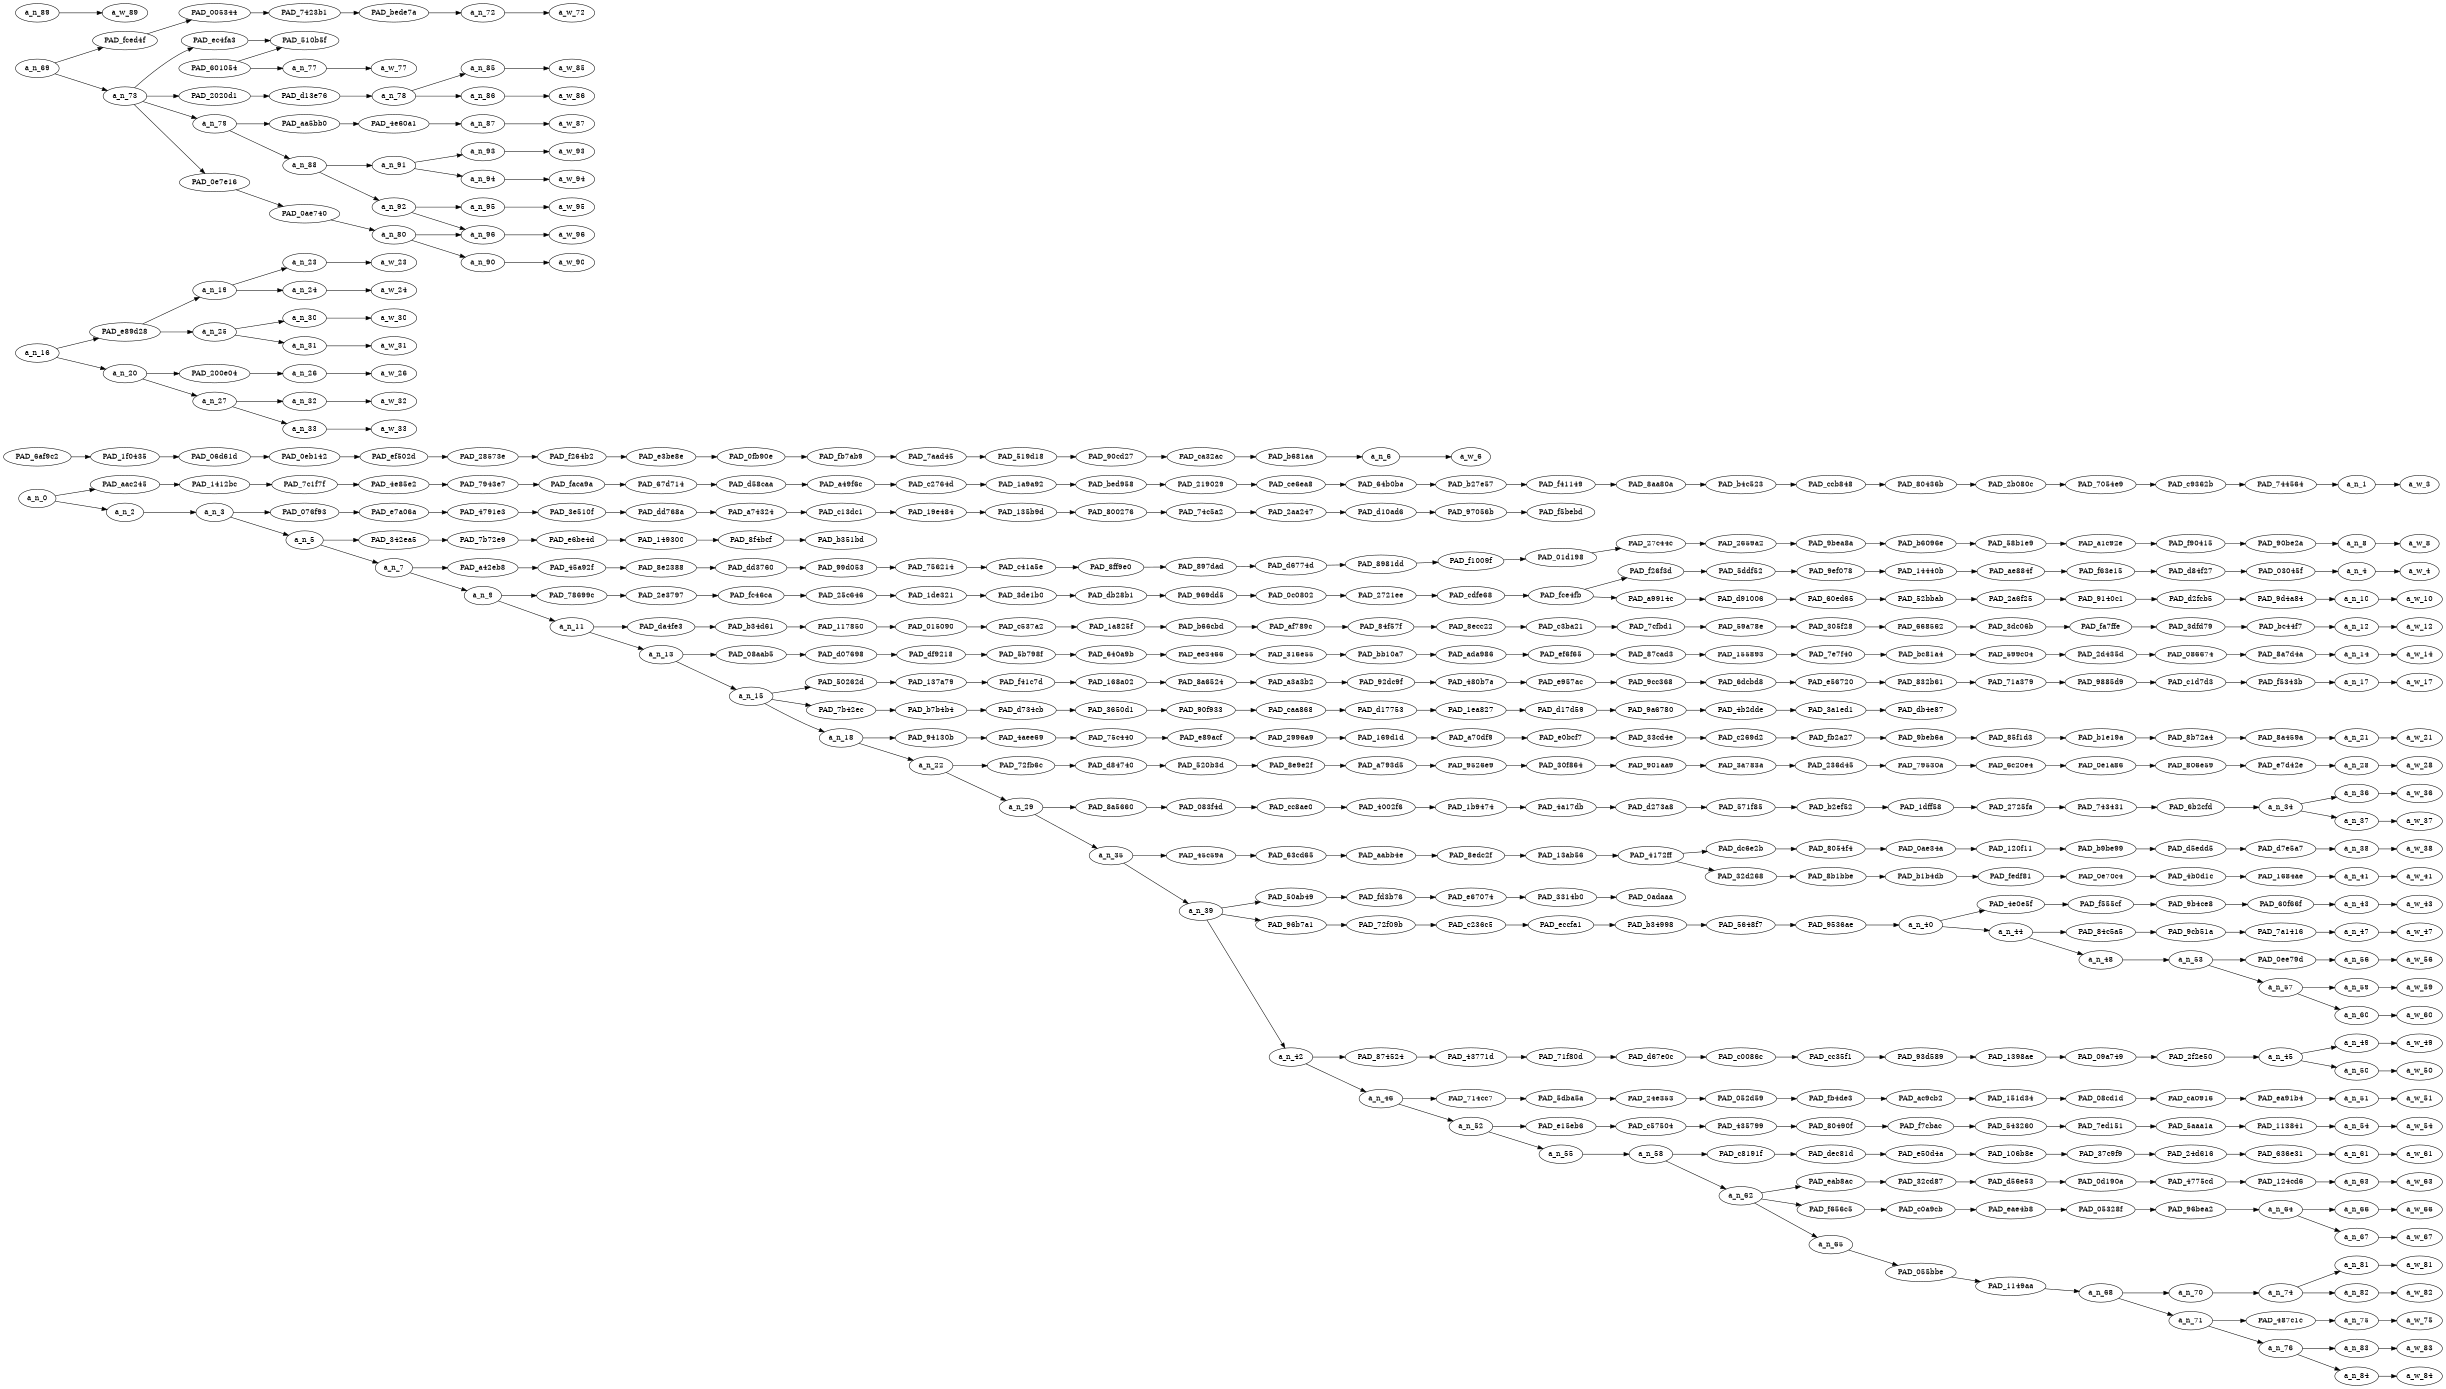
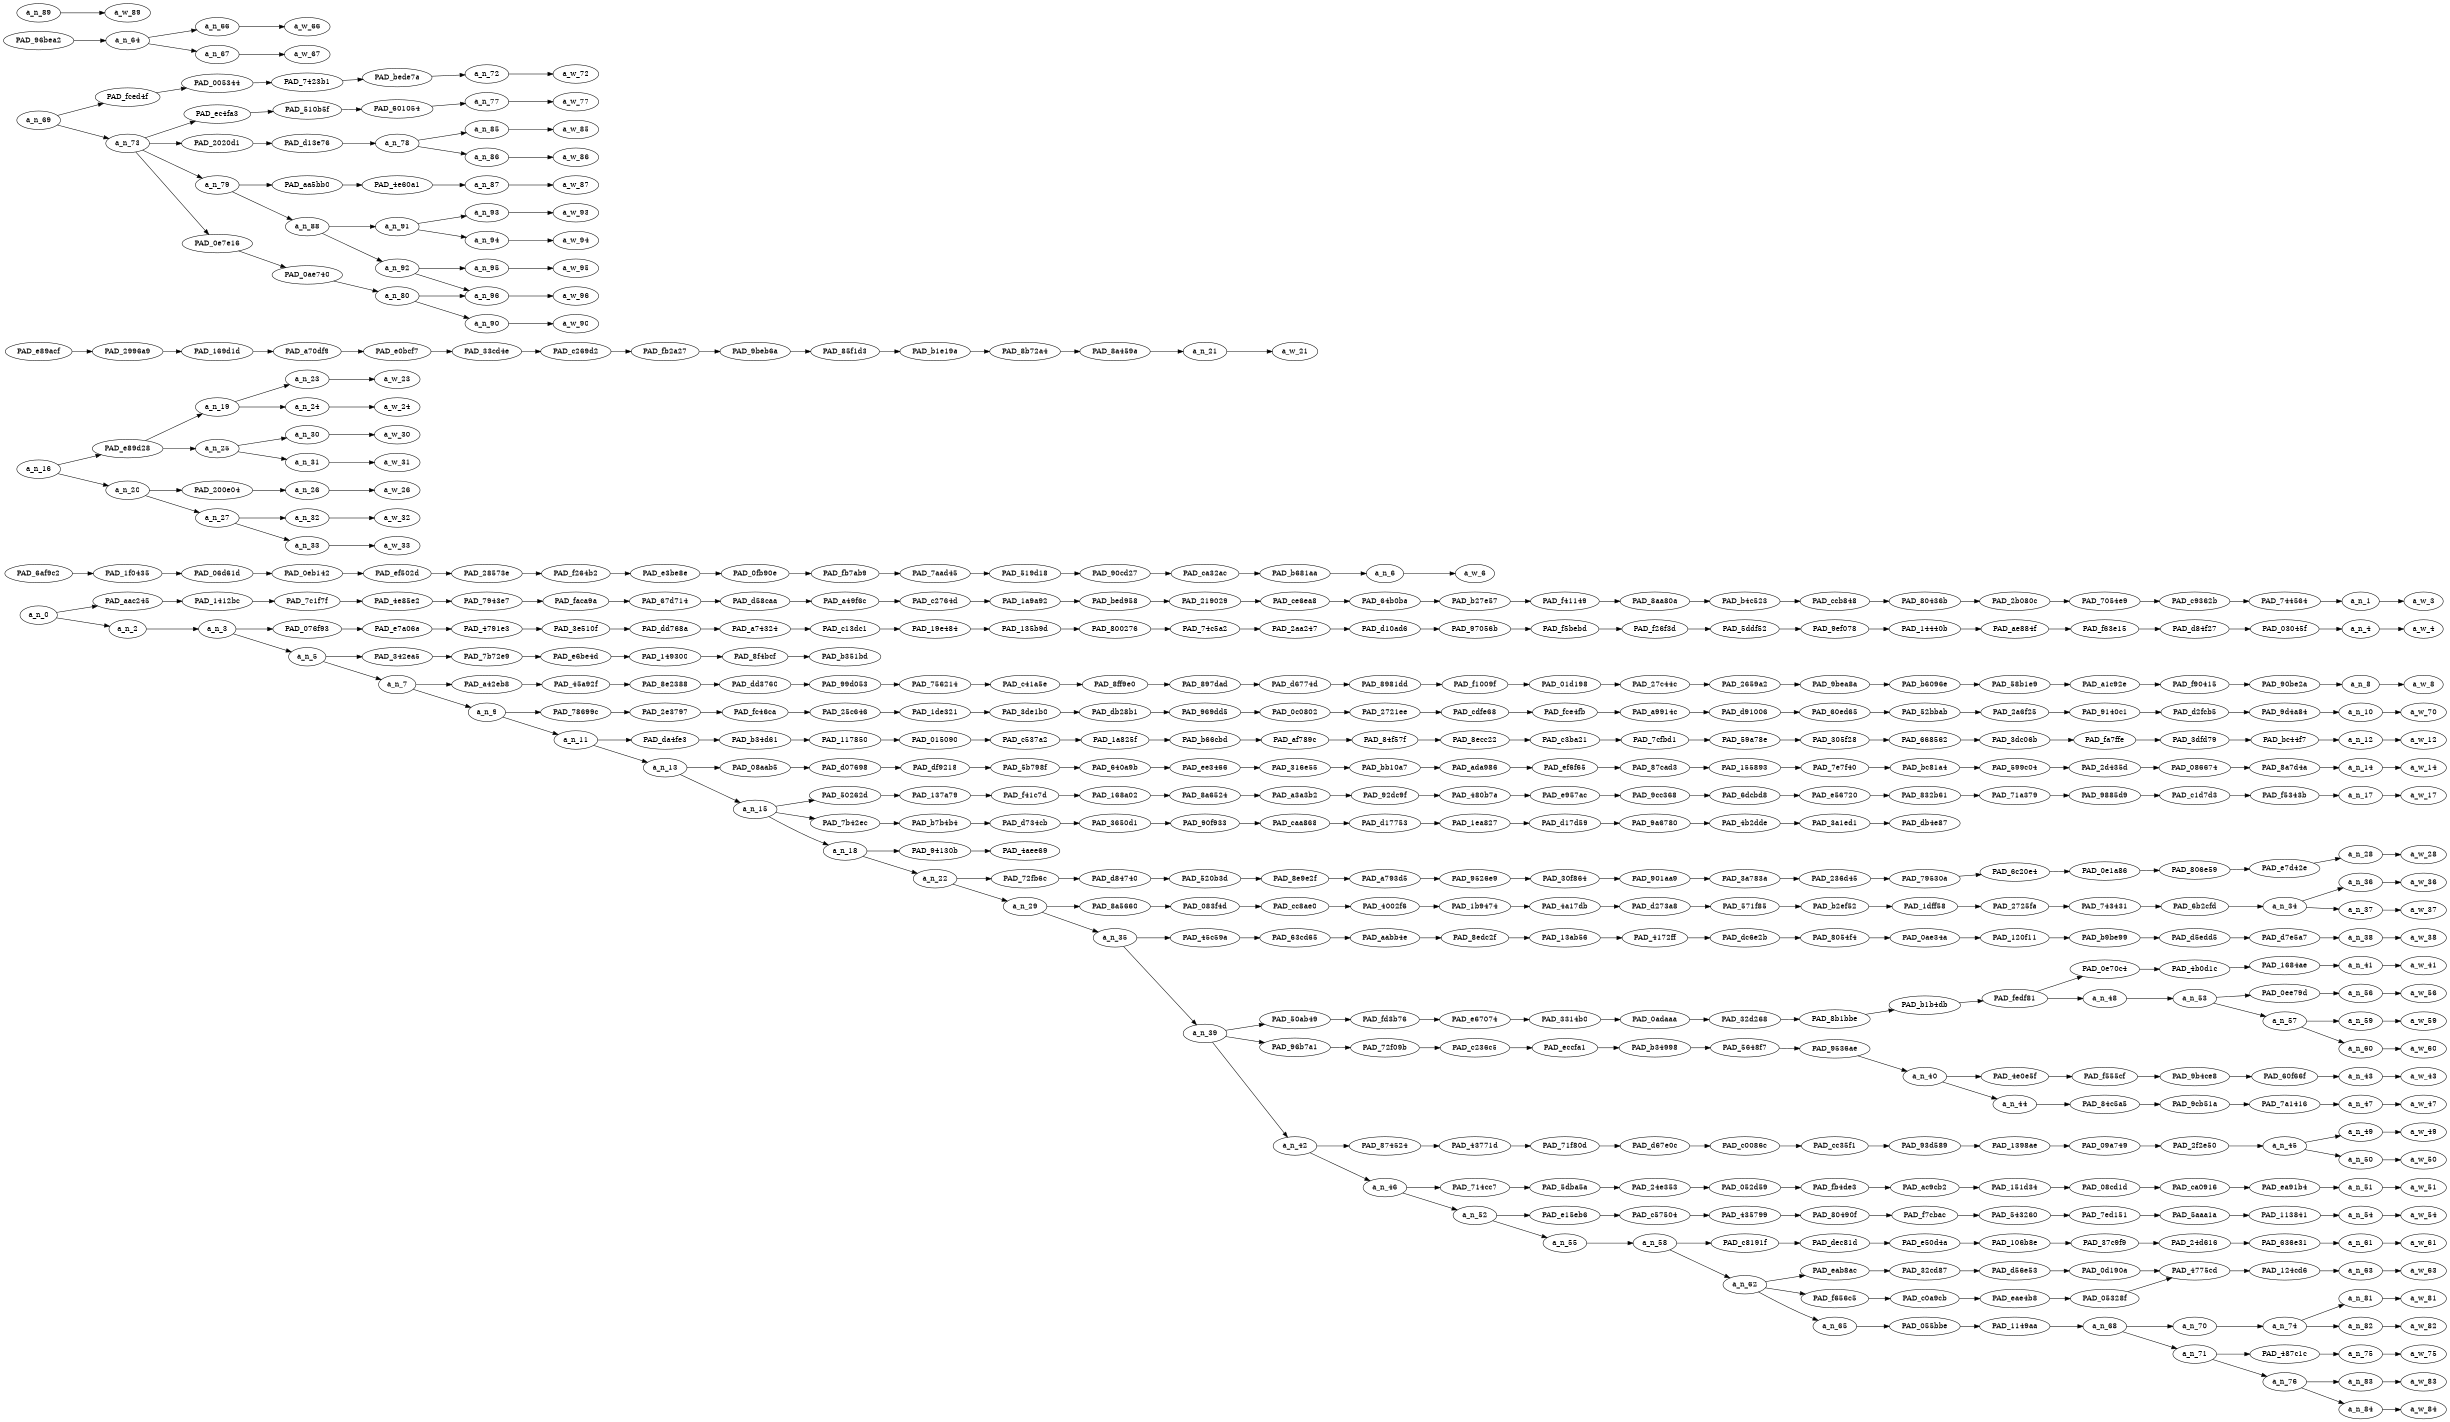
edge "PAD_601054" -> "PAD_510b5f": reversed
edge "PAD_fce4fb" -> "PAD_f26f3d": now "PAD_f5bebd" -> "PAD_f26f3d"
node "a_w_10": label "a_w_10" -> "a_w_70"
node "PAD_75c440": removed
edge "PAD_4172ff" -> "PAD_32d268": now "PAD_0adaaa" -> "PAD_32d268"
edge "a_n_44" -> "a_n_48": now "PAD_fedf81" -> "a_n_48"
edge "PAD_05328f" -> "PAD_96bea2": now "PAD_05328f" -> "PAD_4775cd"
